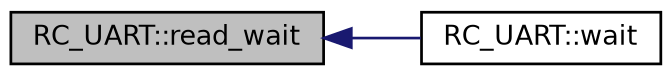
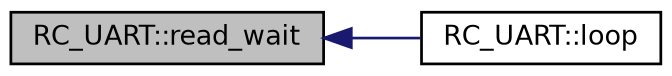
node "RC_UART::wait": label "RC_UART::wait" -> "RC_UART::loop"
